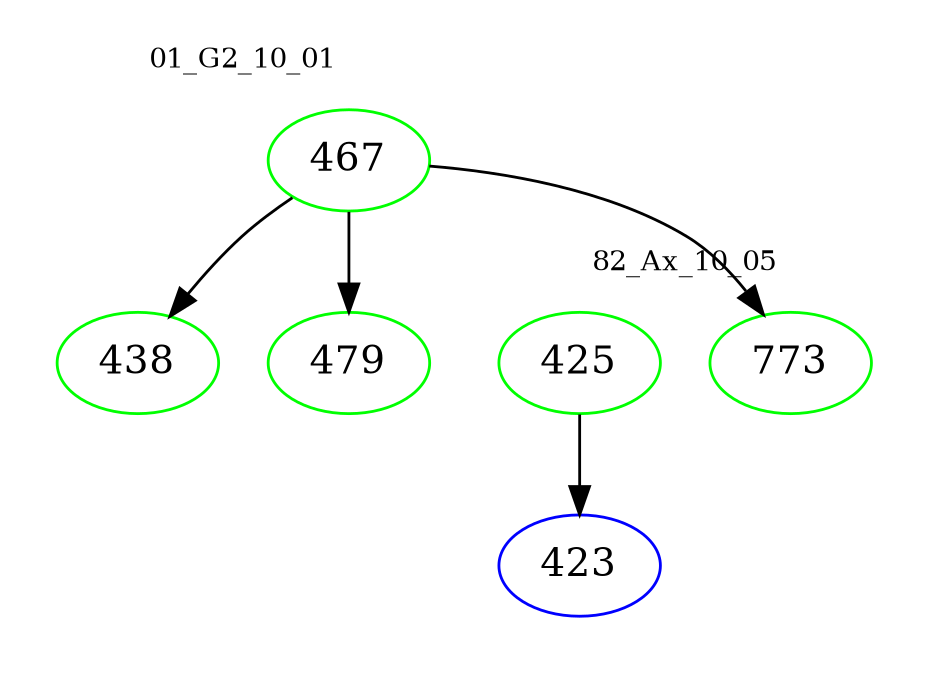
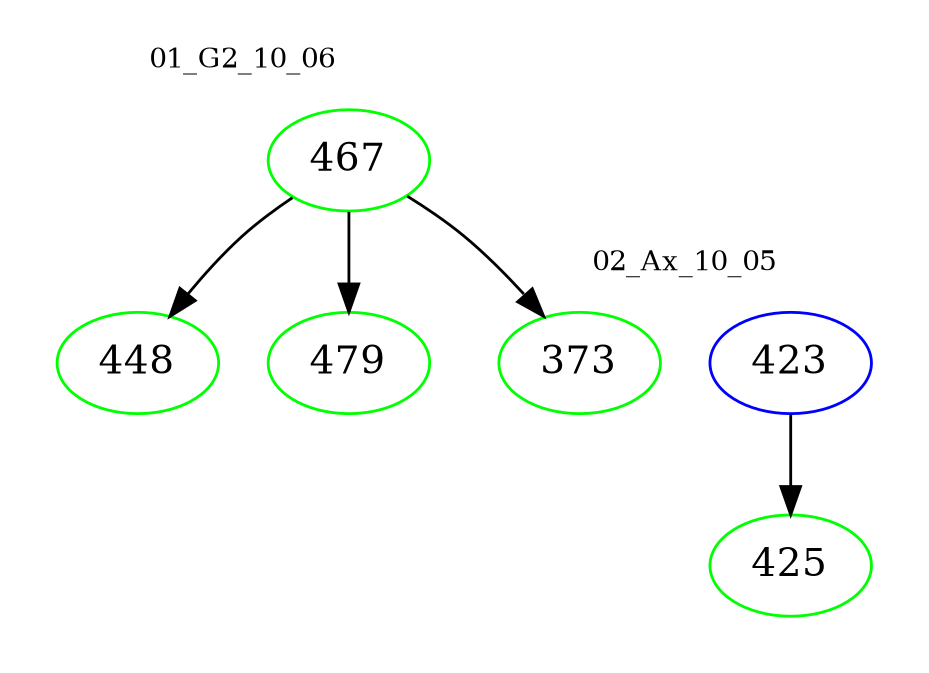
cluster "01_G2_10_01": label "01_G2_10_01" -> "01_G2_10_06"
cluster "82_Ax_10_05": label "82_Ax_10_05" -> "02_Ax_10_05"
node "438": label "438" -> "448"
node "773": label "773" -> "373"
edge "425" -> "423": reversed
